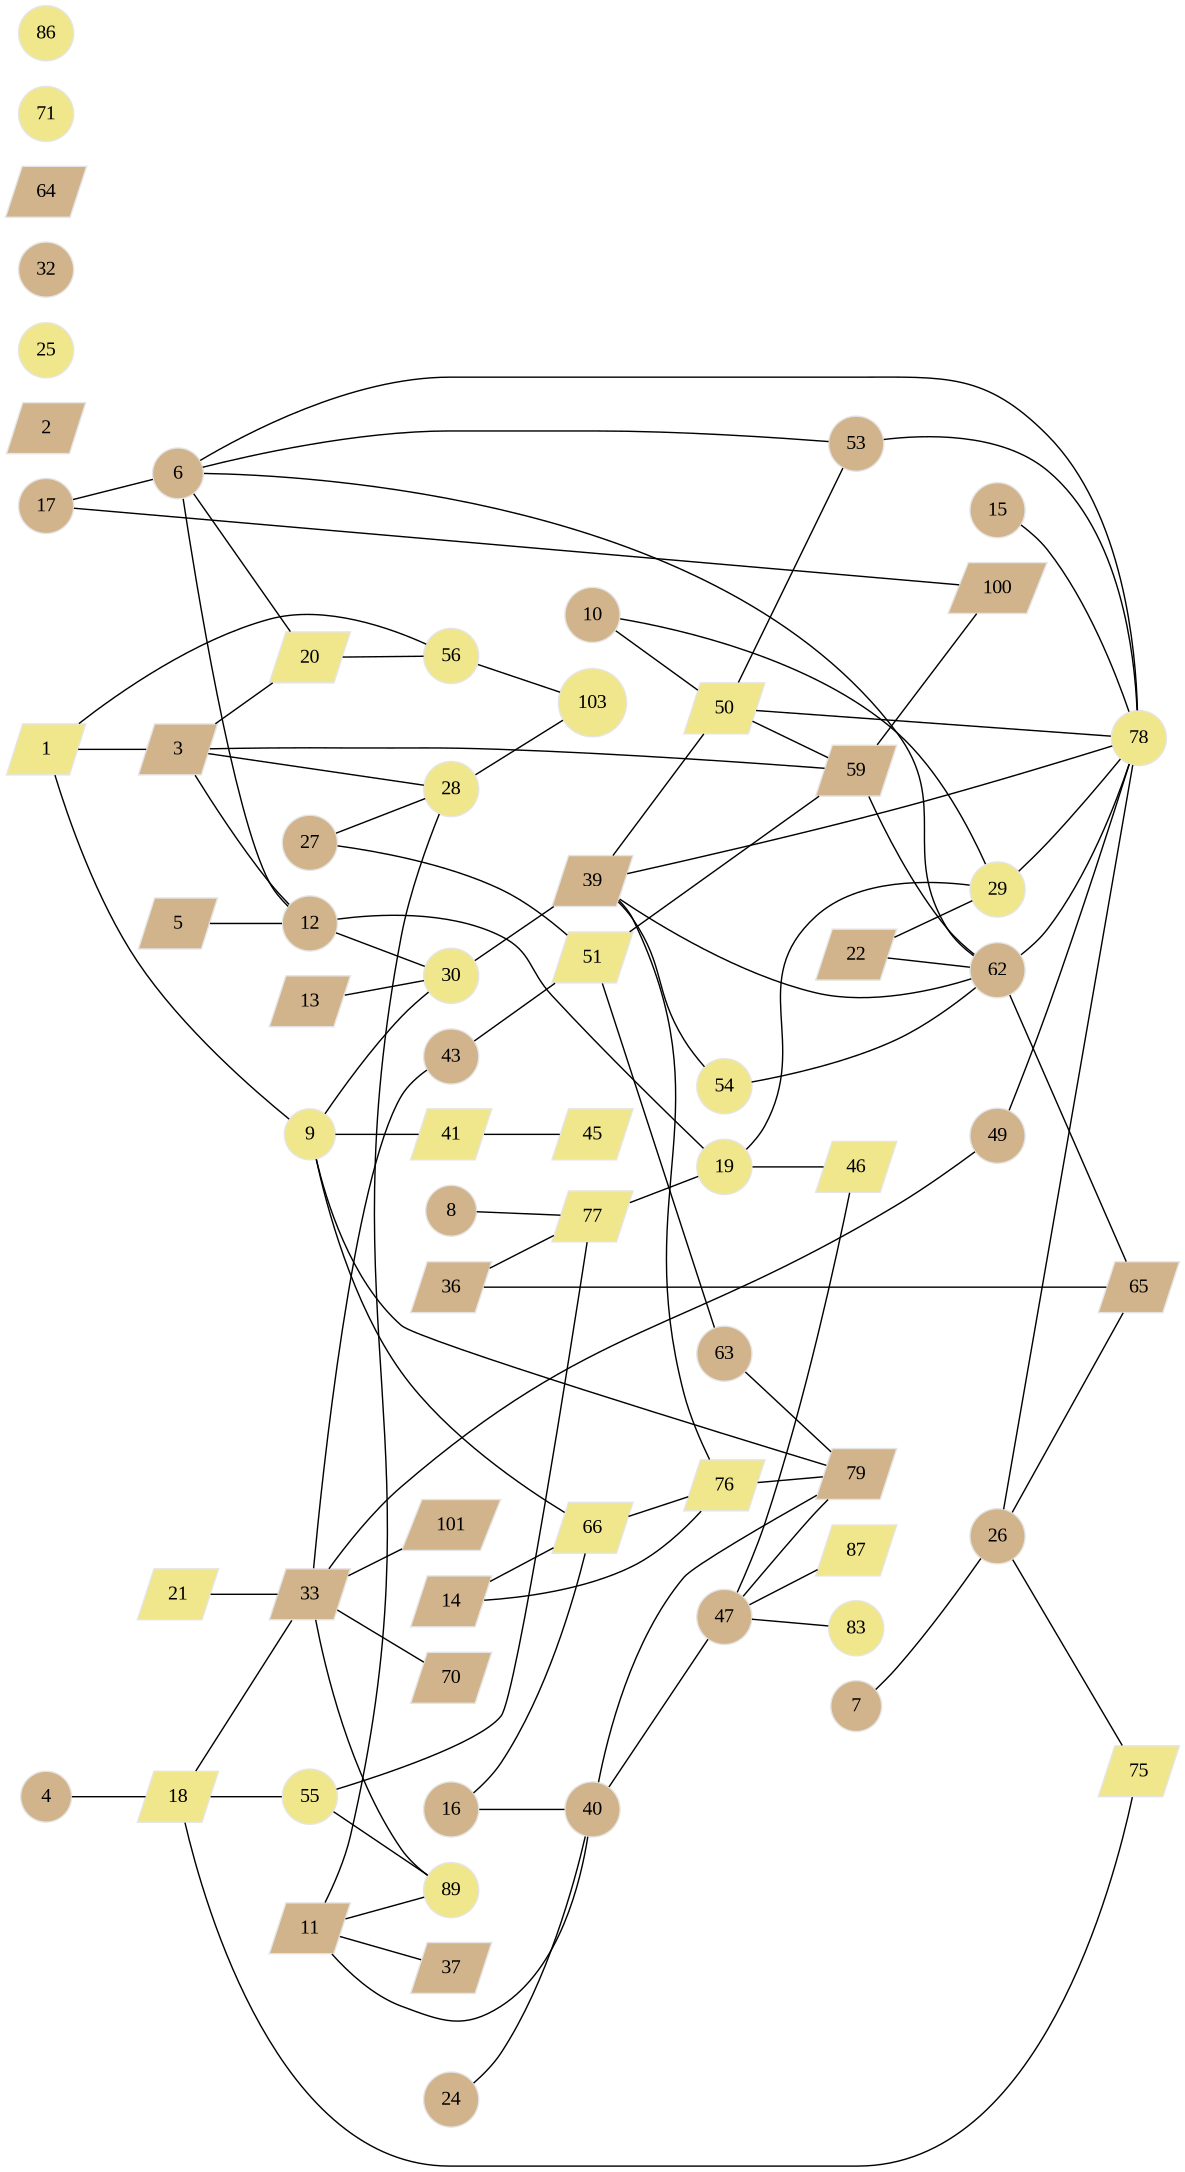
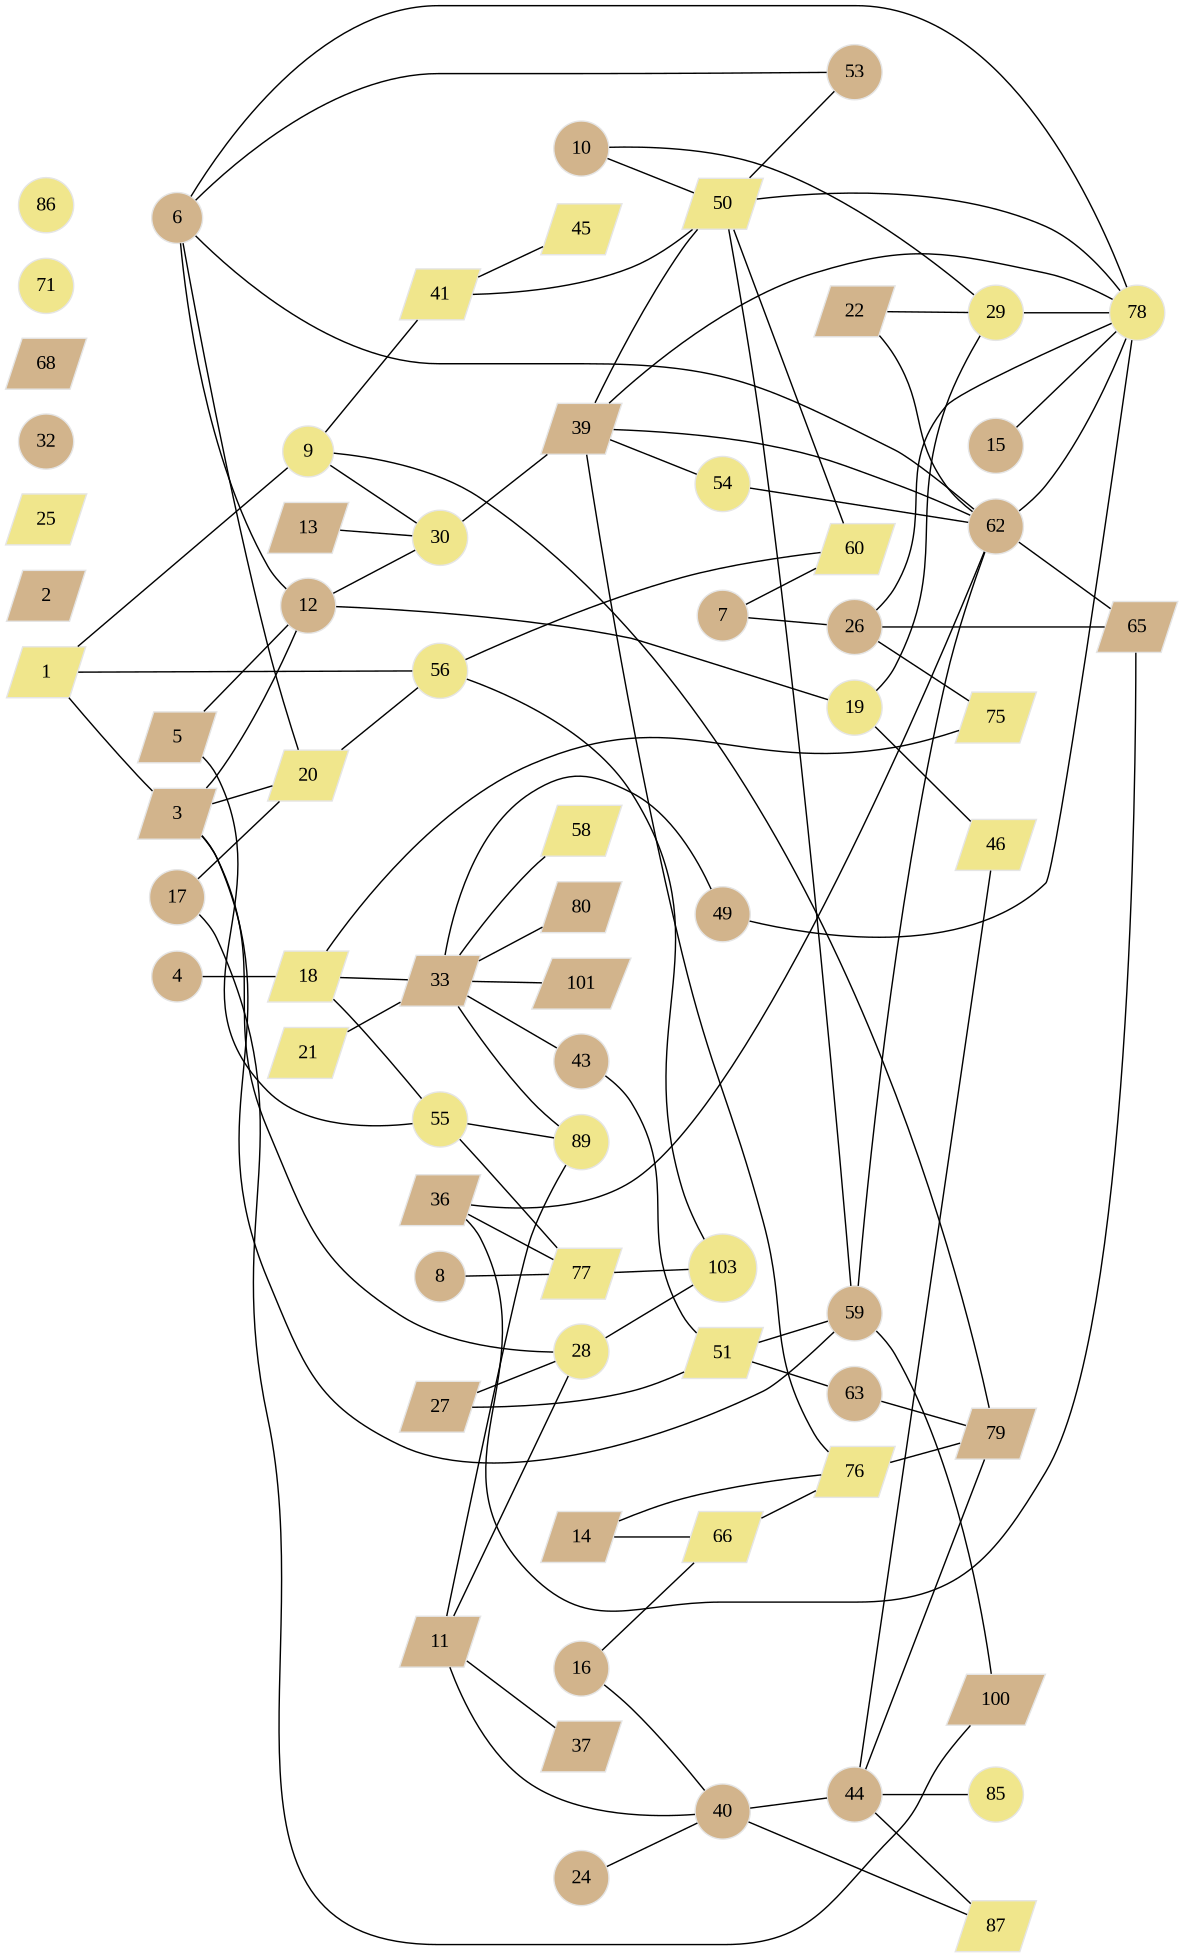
node "64": label "64" -> "68"
edge "50" -- "41": added
node "25": shape circle -> parallelogram
edge "6" -- "17": now "20" -- "17"
edge "53" -- "78": removed
node "60": added
node "59": shape parallelogram -> circle
node "58": added
node "27": shape circle -> parallelogram
edge "62" -- "36": added
edge "5" -- "55": added
edge "19" -- "77": now "103" -- "77"
edge "9" -- "66": removed
edge "79" -- "40": now "87" -- "40"
node "47": label "47" -> "44"
node "83": label "83" -> "85"
node "70": label "70" -> "80"
